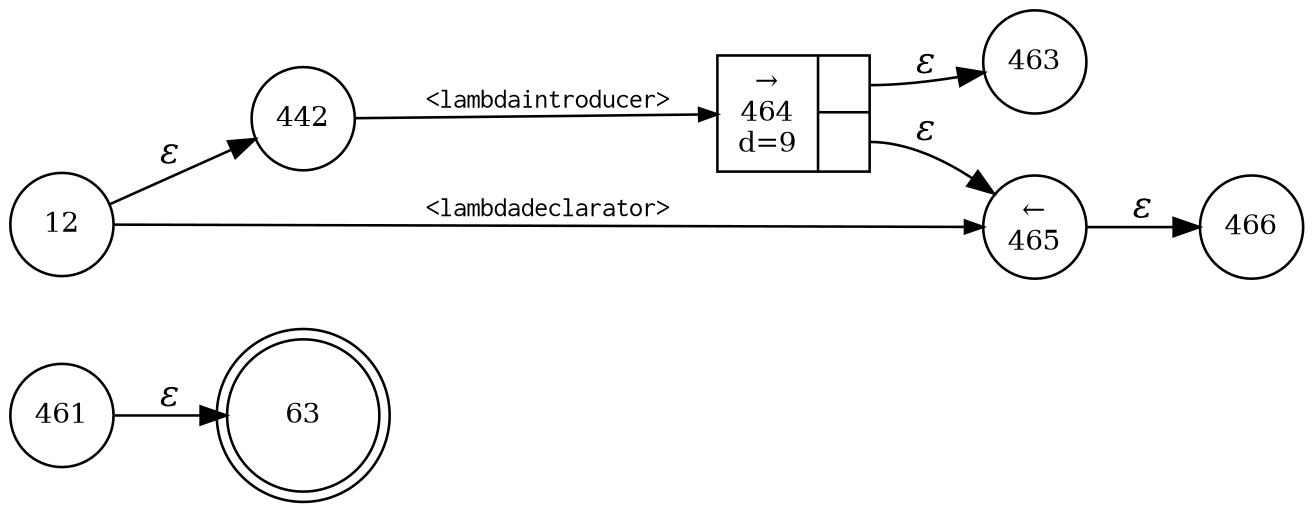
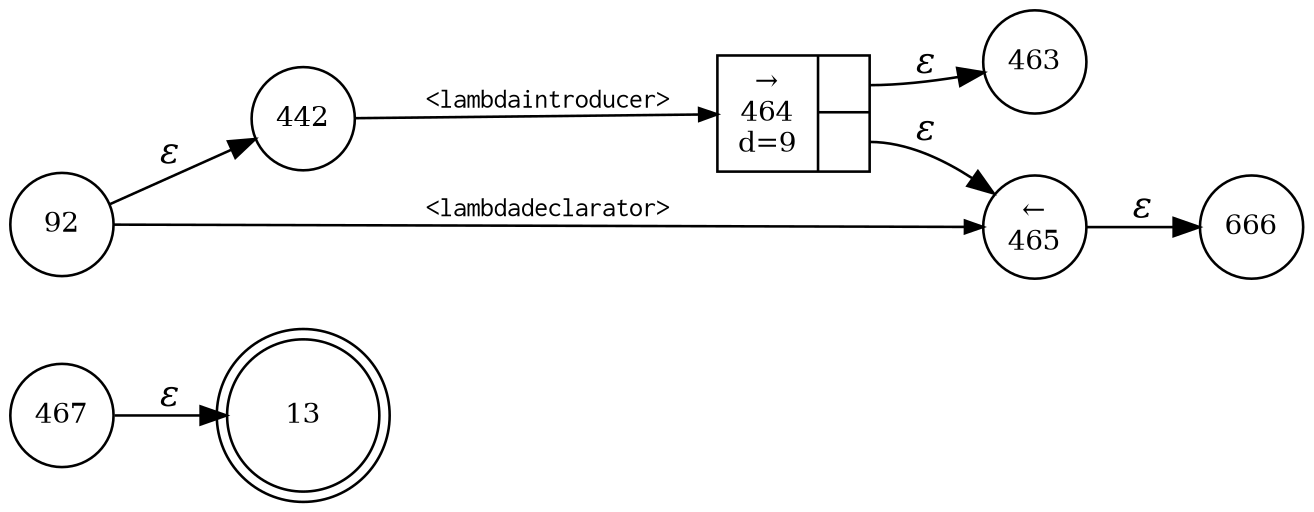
node "12": label "12" -> "92"
node "466": label "466" -> "666"
node "461": label "461" -> "467"
node "63": label "63" -> "13"
